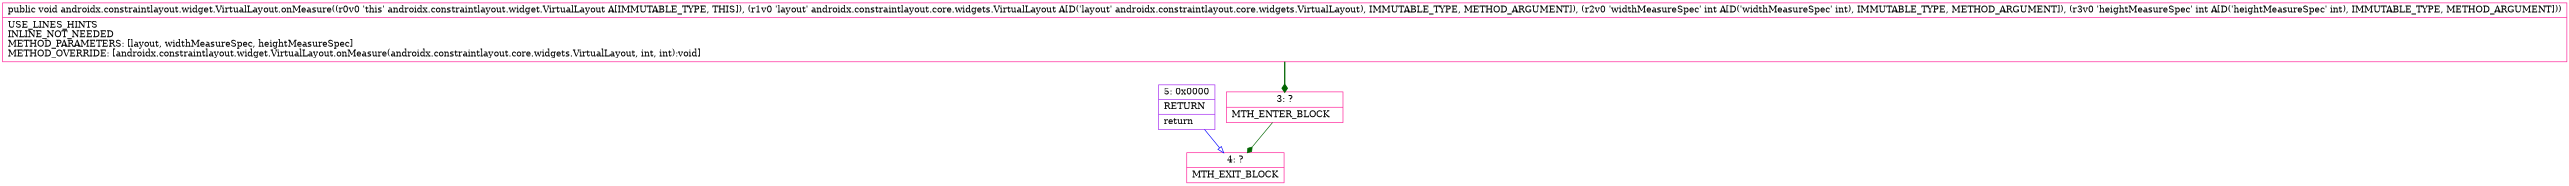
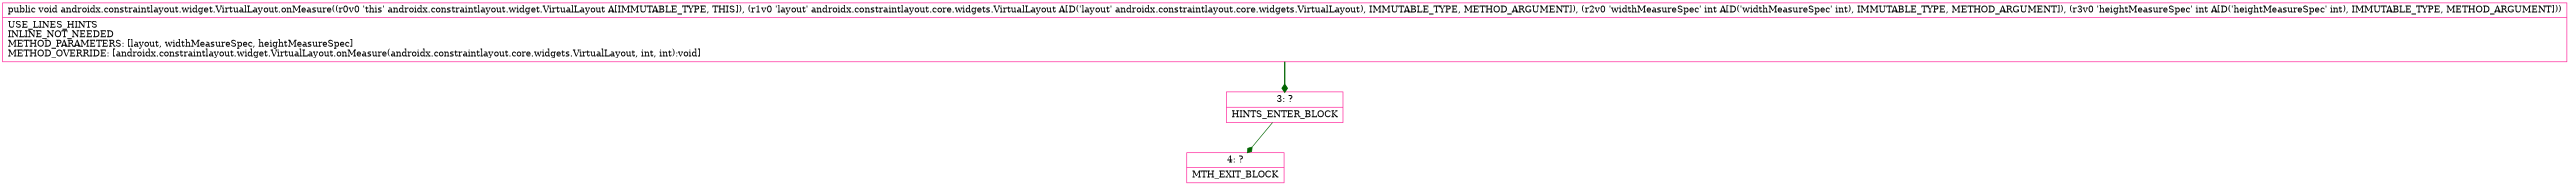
node "5: 0x0000": removed
node "3: ?": text "MTH_ENTER_BLOCK" -> "HINTS_ENTER_BLOCK"
